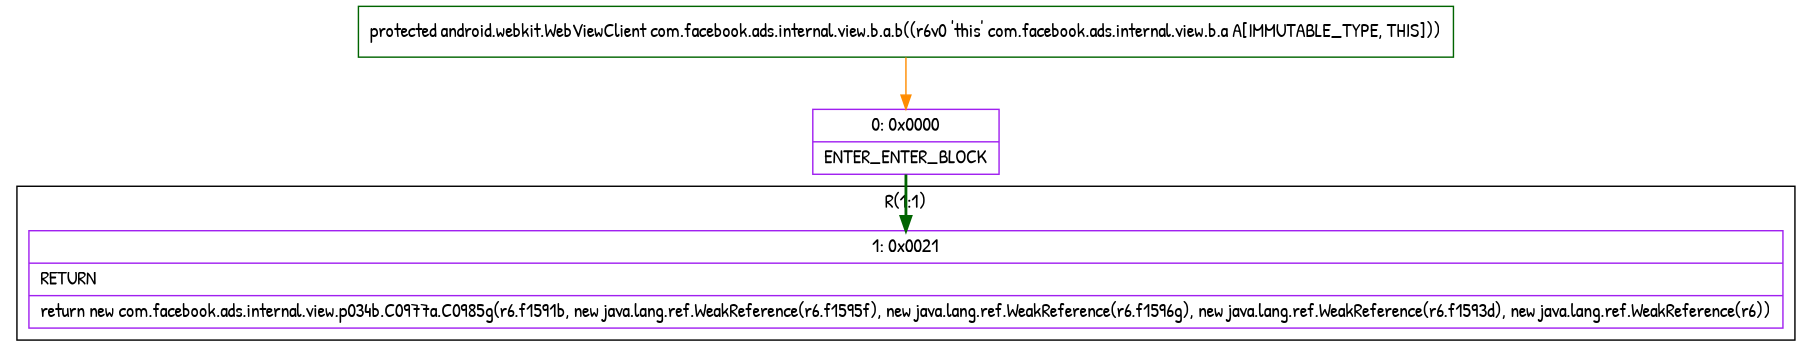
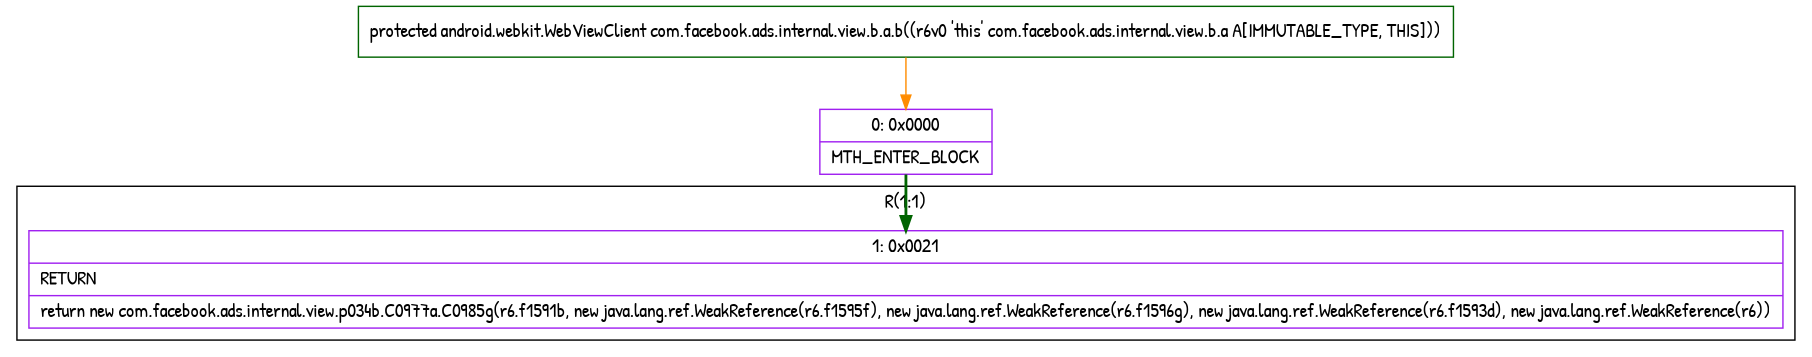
node "0: 0x0000": text "ENTER_ENTER_BLOCK" -> "MTH_ENTER_BLOCK"
